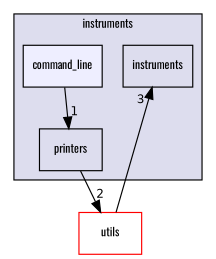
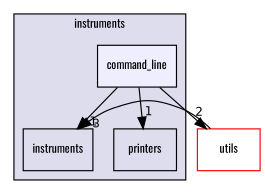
edge "command_line" -> "instruments": added
edge "printers" -> "utils": now "command_line" -> "utils"
